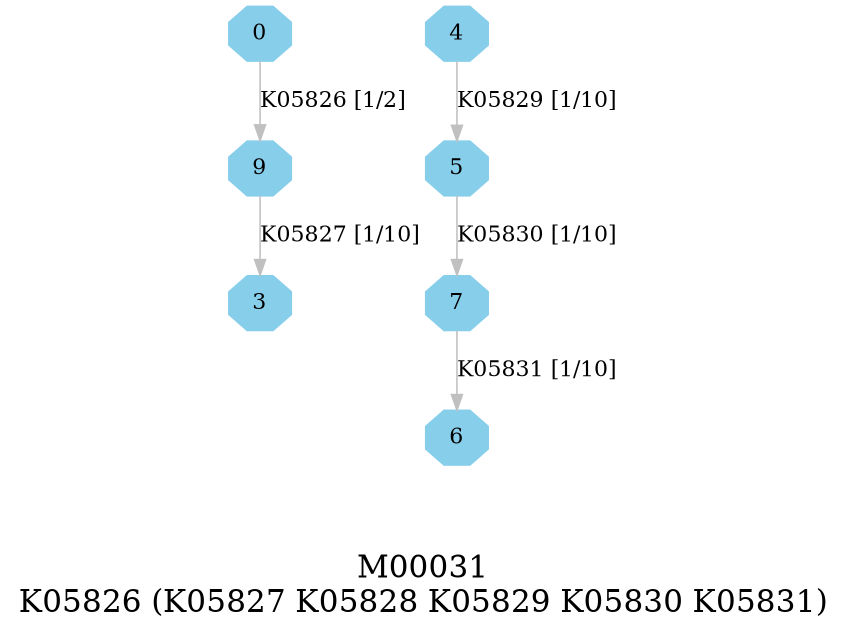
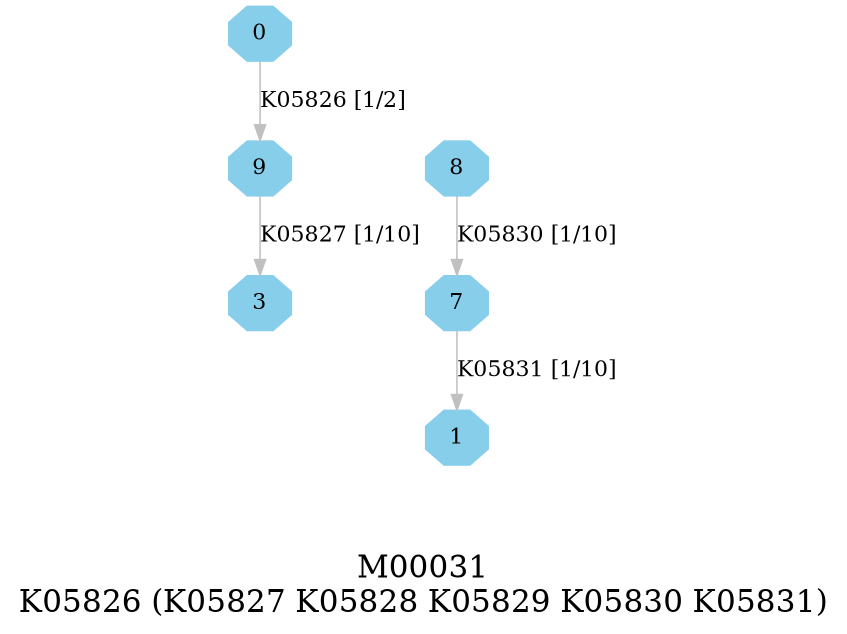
node "4": removed
node "5": label "5" -> "8"
node "6": label "6" -> "1"
